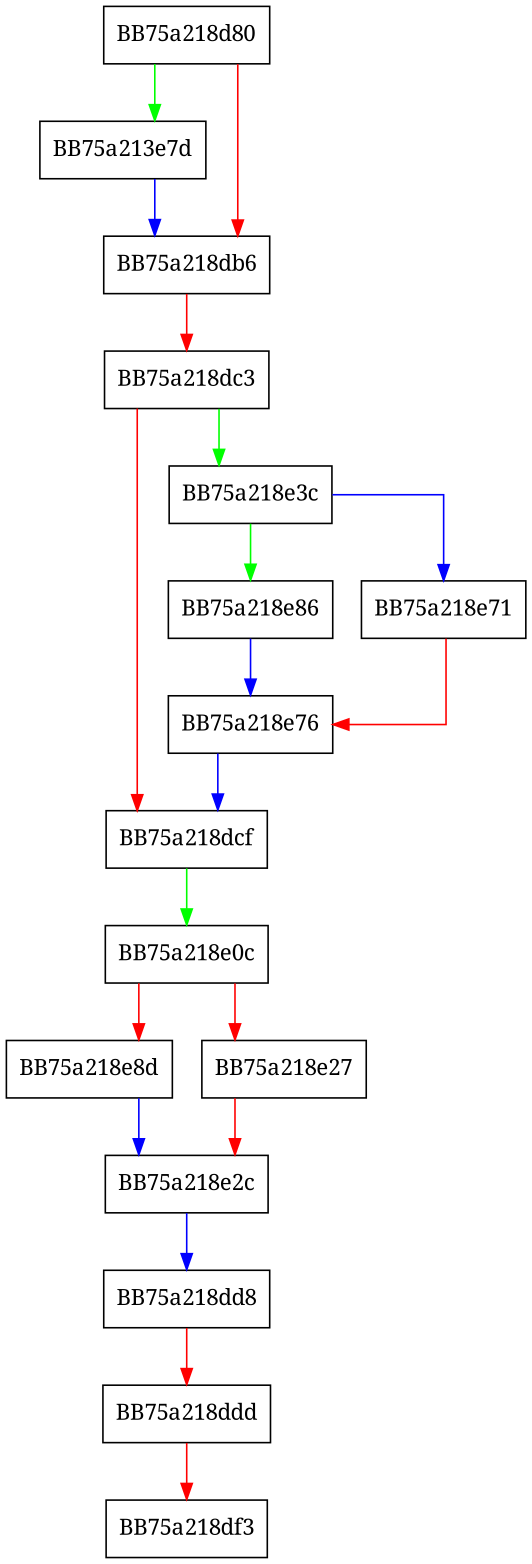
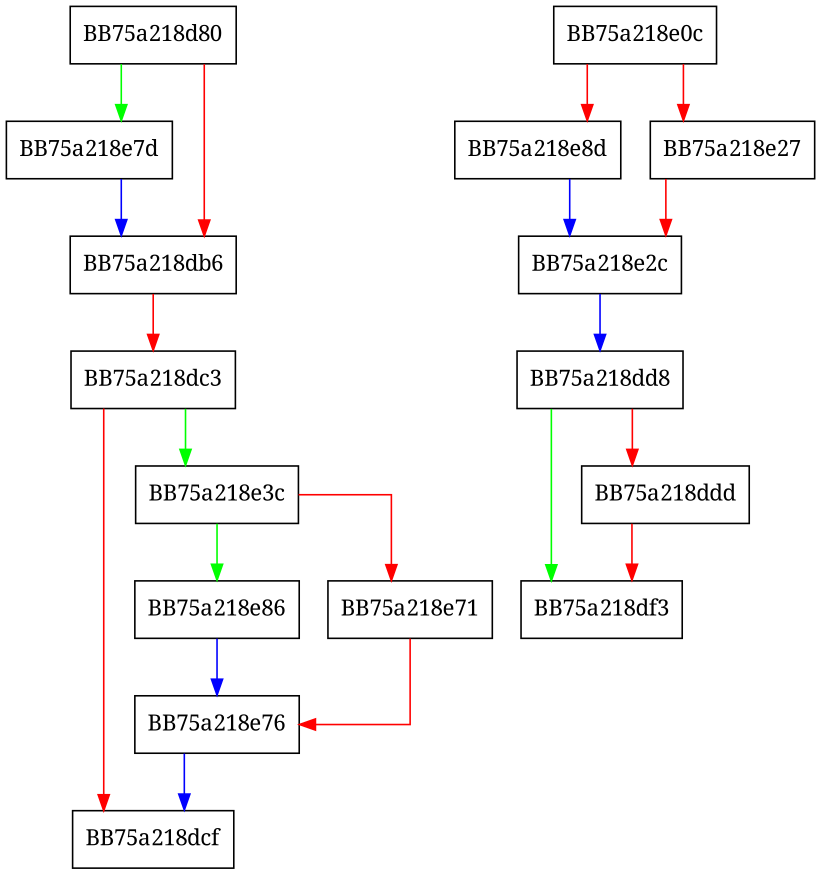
node "BB75a213e7d": label "BB75a213e7d" -> "BB75a218e7d"
edge "BB75a218dd8" -> "BB75a218df3": added
edge "BB75a218e3c" -> "BB75a218e71": color blue -> red
edge "BB75a218dcf" -> "BB75a218e0c": removed
